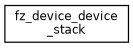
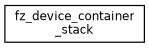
node "fz_device_device _stack": label "fz_device_device _stack" -> "fz_device_container _stack"
